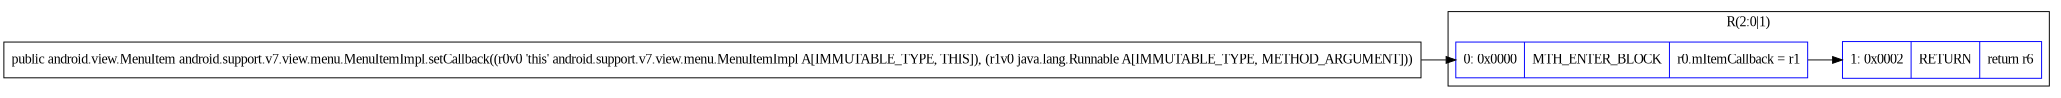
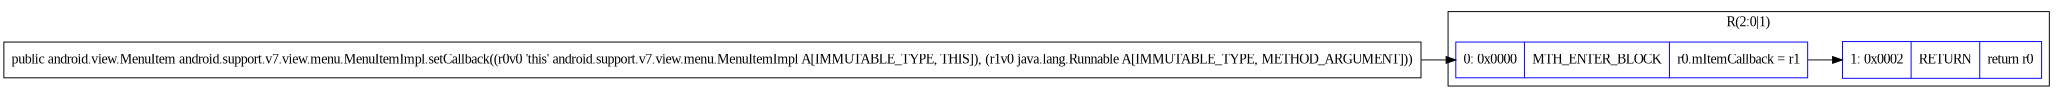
node "1: 0x0002": text "return r6" -> "return r0"
